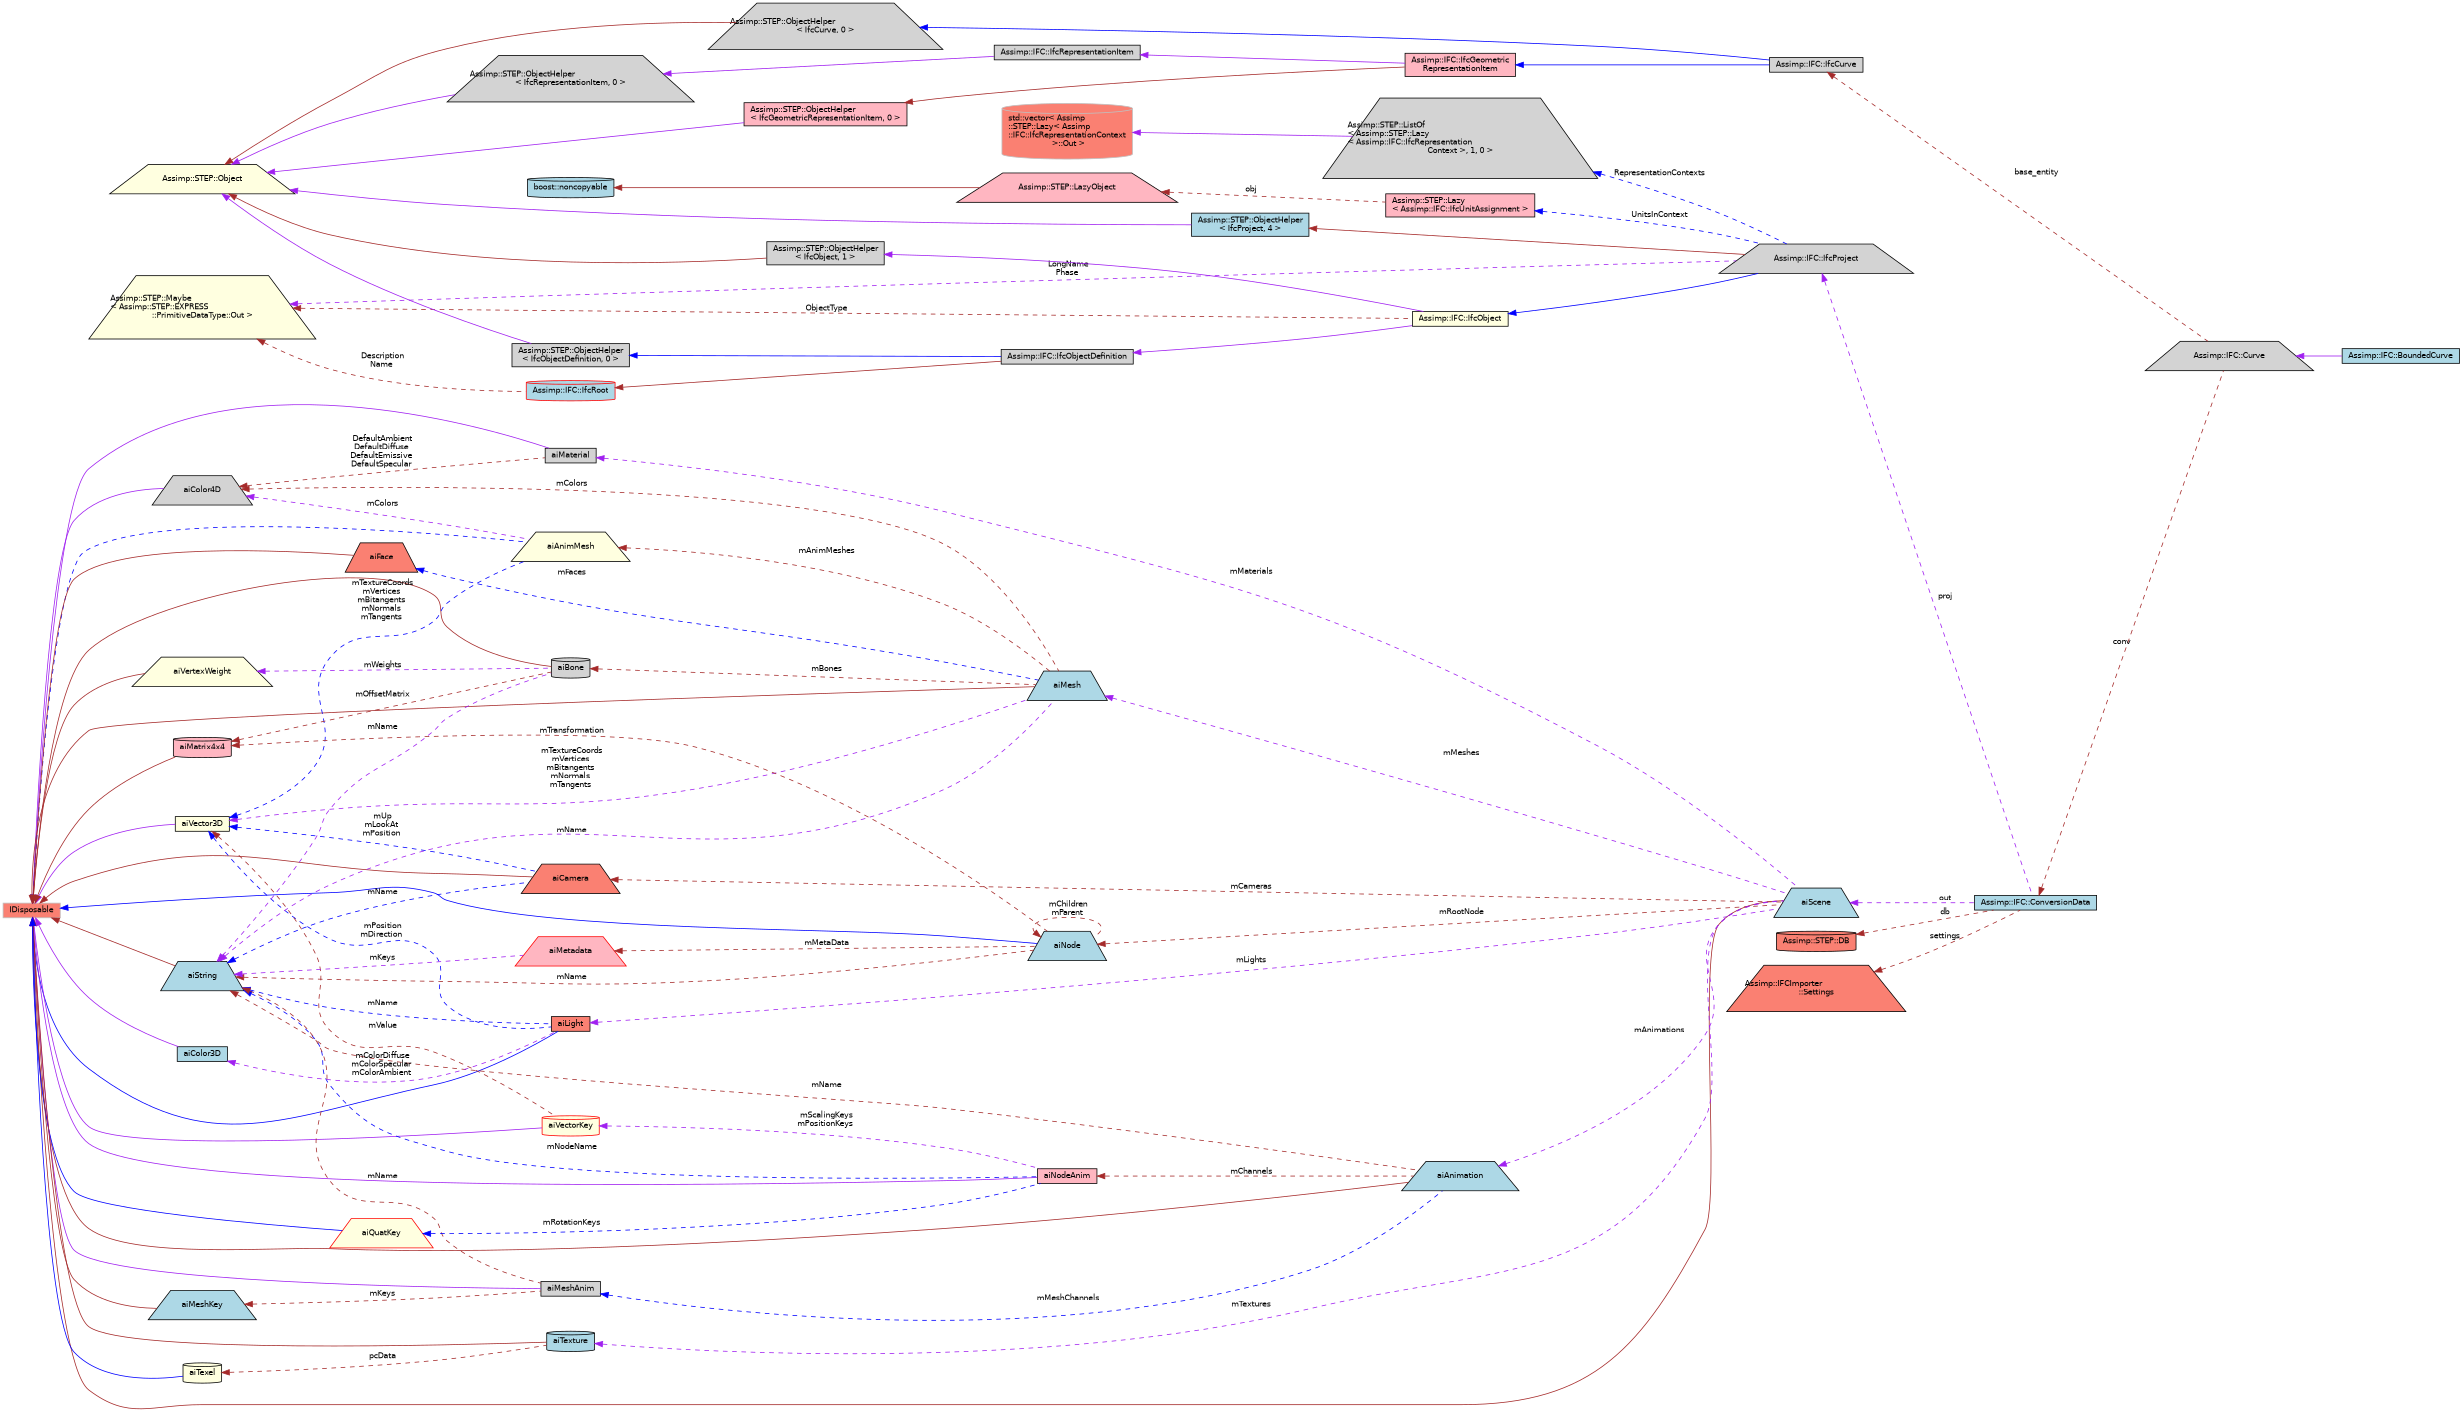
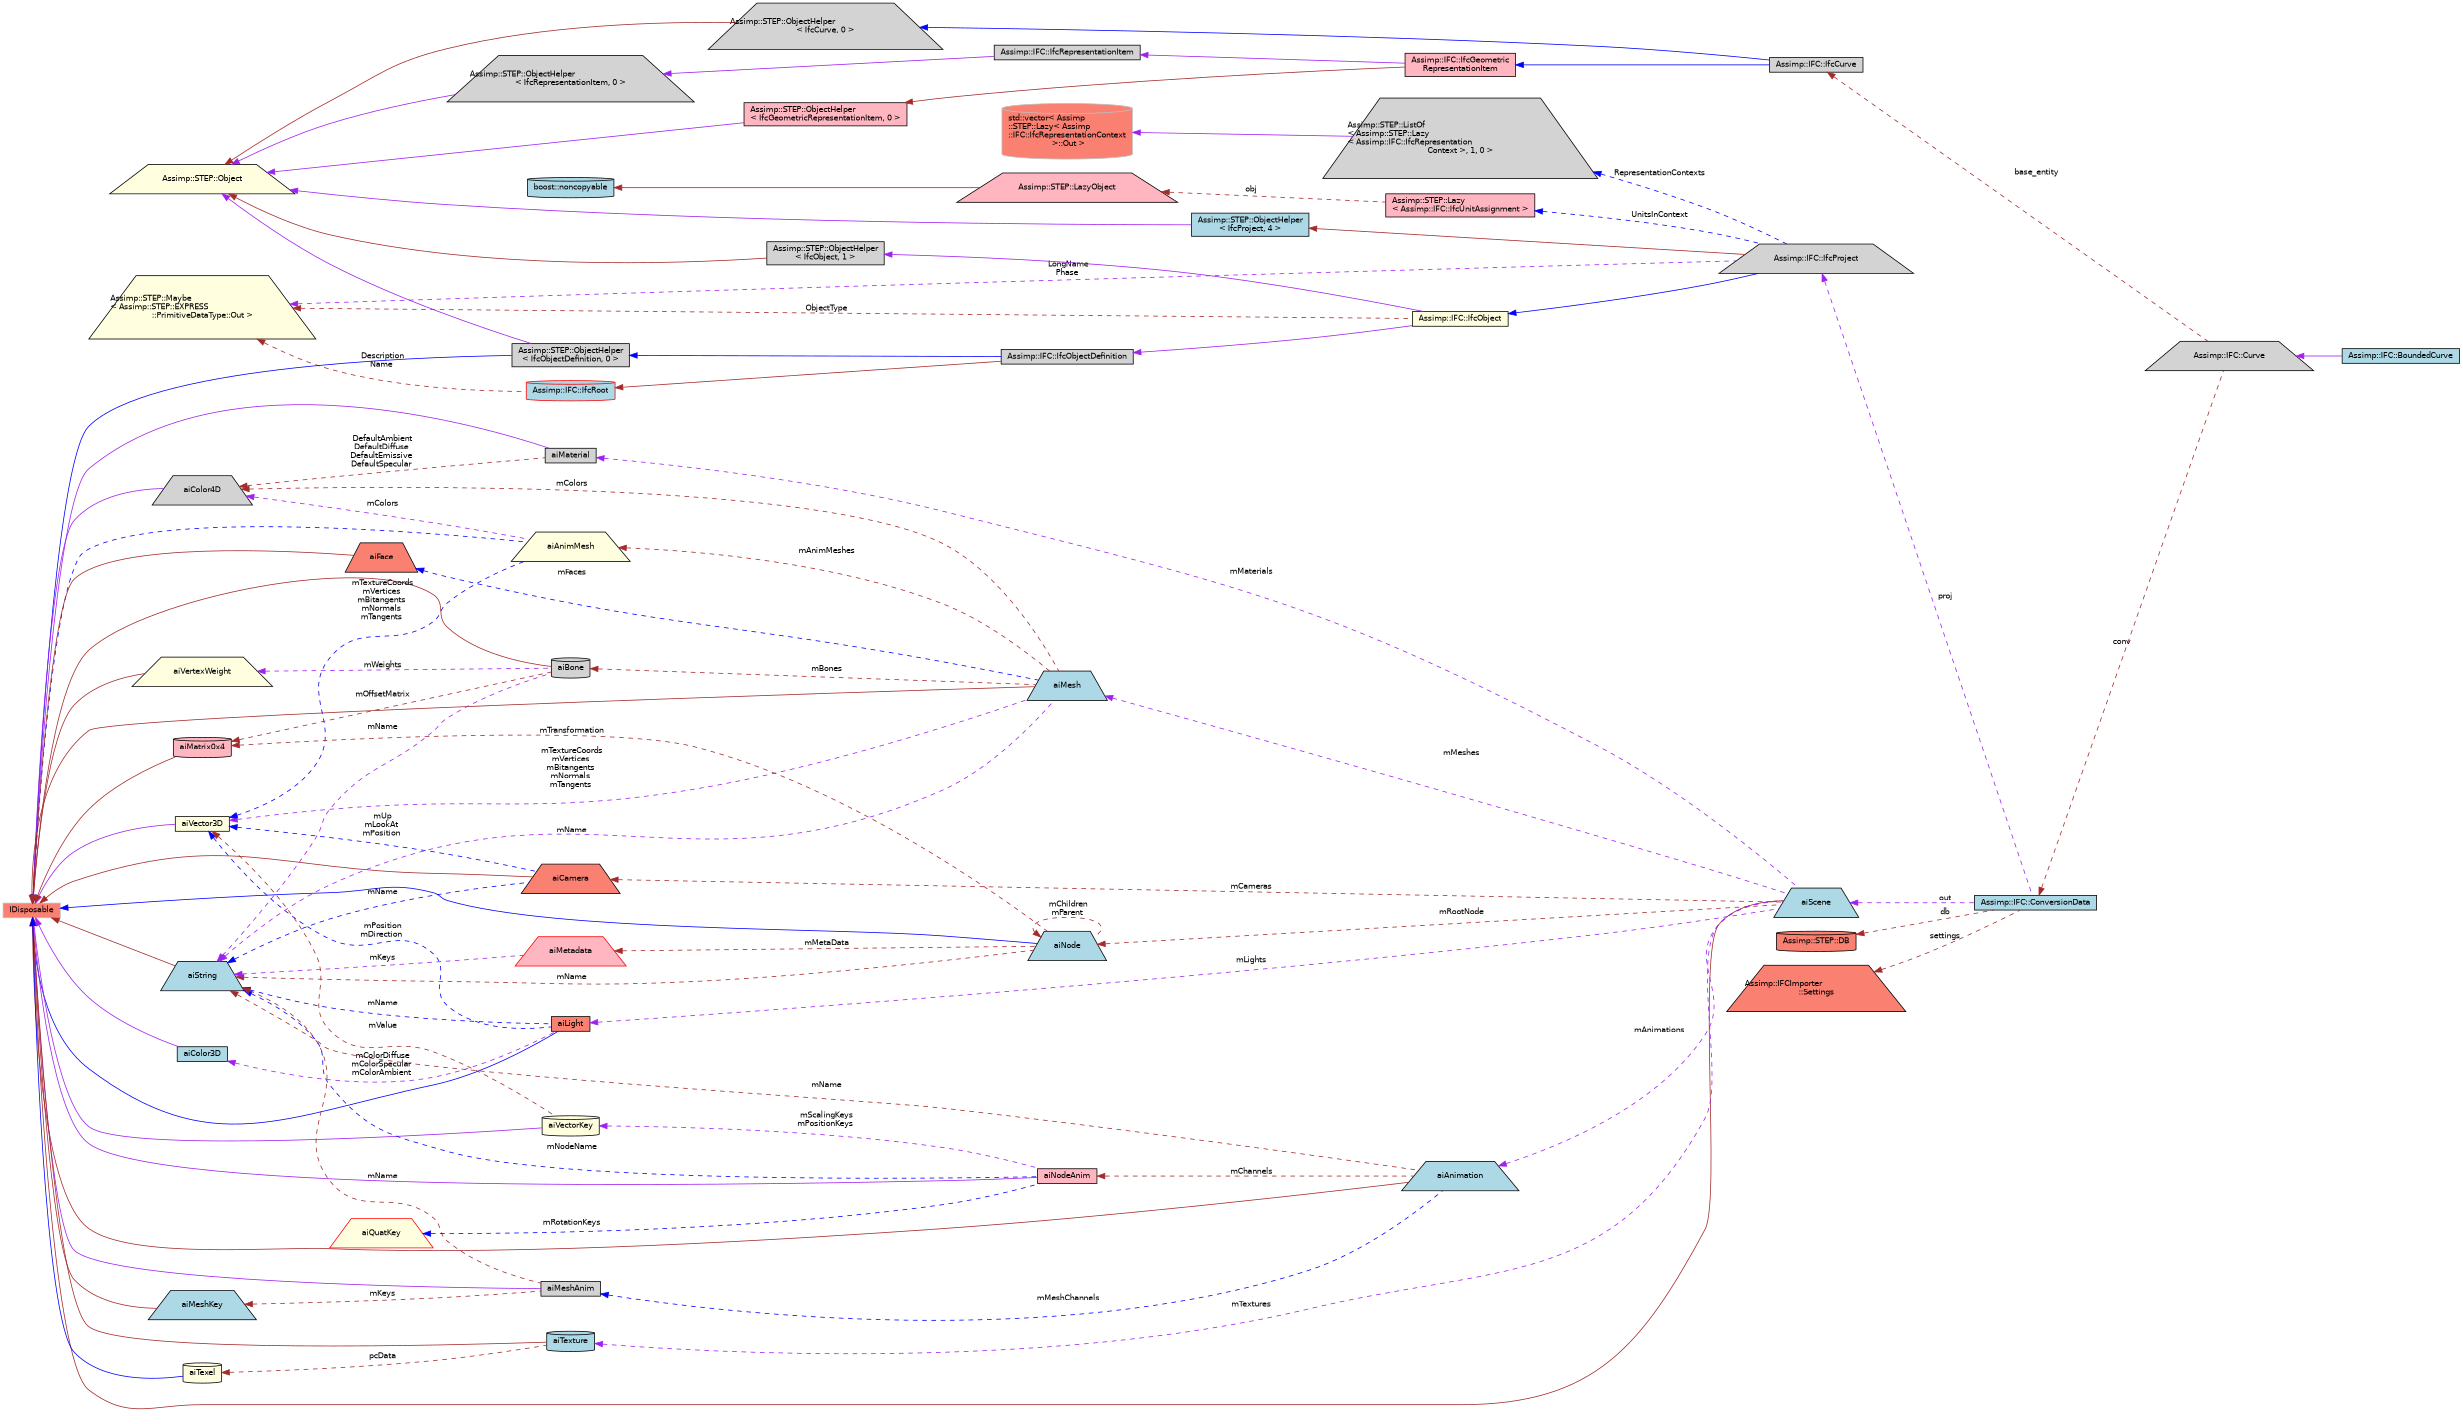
node "aiMatrix4x4": label "aiMatrix4x4" -> "aiMatrix0x4"
node "aiVectorKey": color red -> black
edge "aiQuatKey" -> "IDisposable": now "Assimp::STEP::ObjectHelper < IfcObjectDefinition, 0 >" -> "IDisposable"
